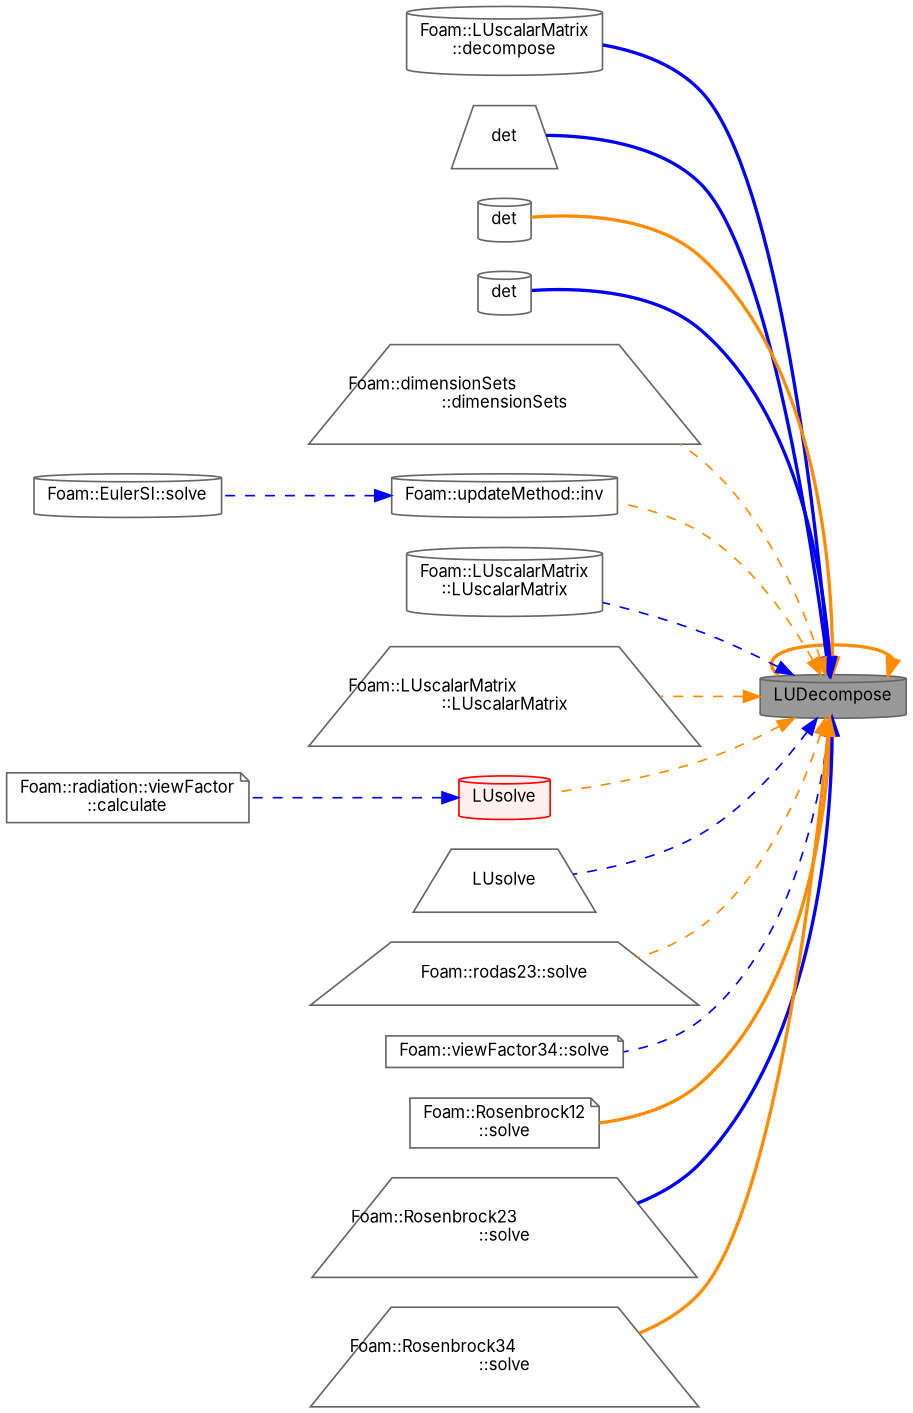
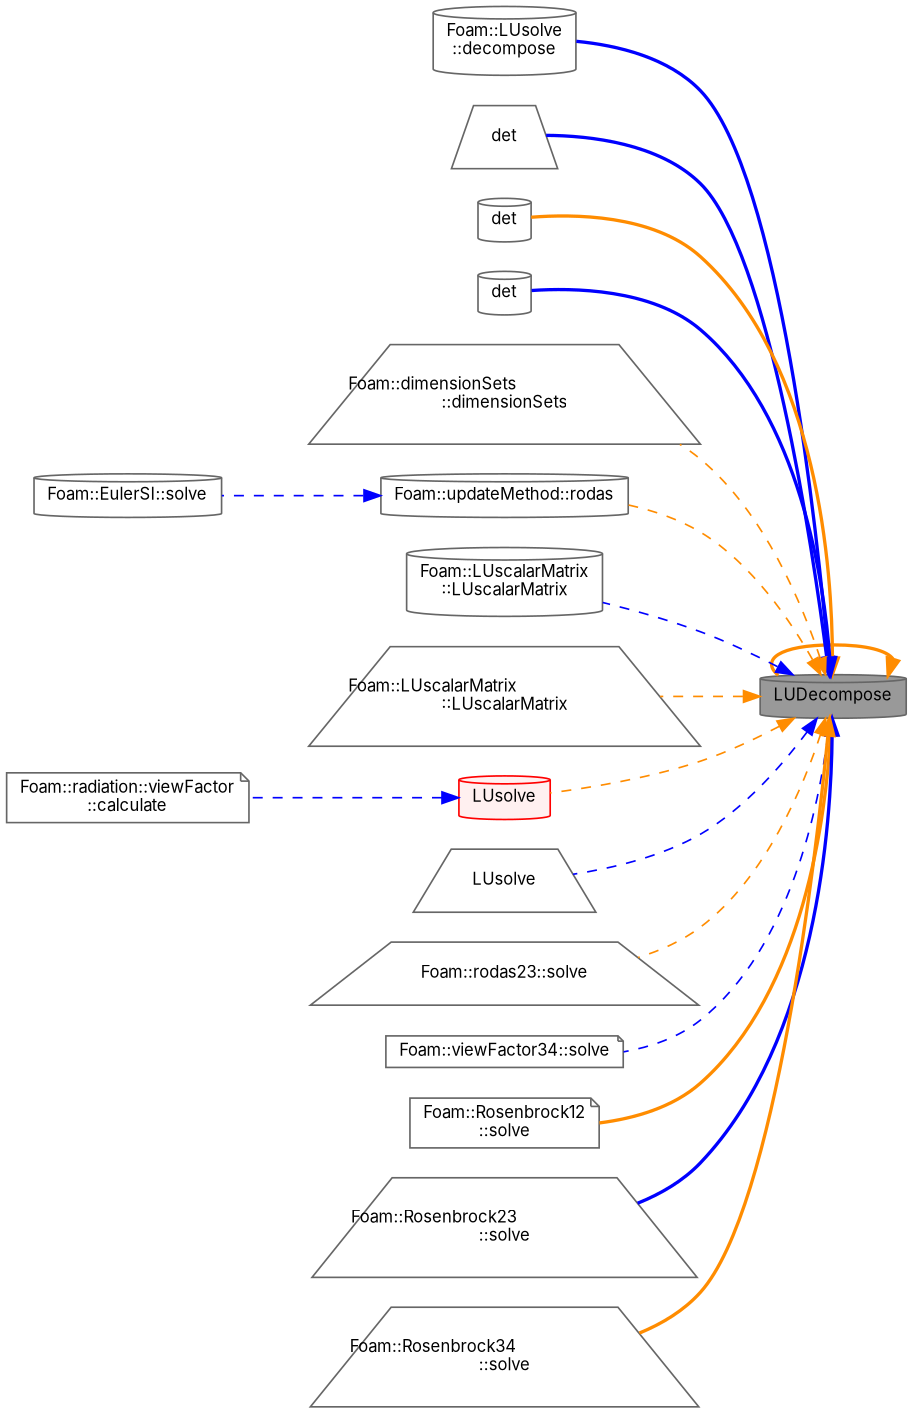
node "Foam::LUscalarMatrix ::decompose": label "Foam::LUscalarMatrix ::decompose" -> "Foam::LUsolve ::decompose"
node "Foam::updateMethod::inv": label "Foam::updateMethod::inv" -> "Foam::updateMethod::rodas"
